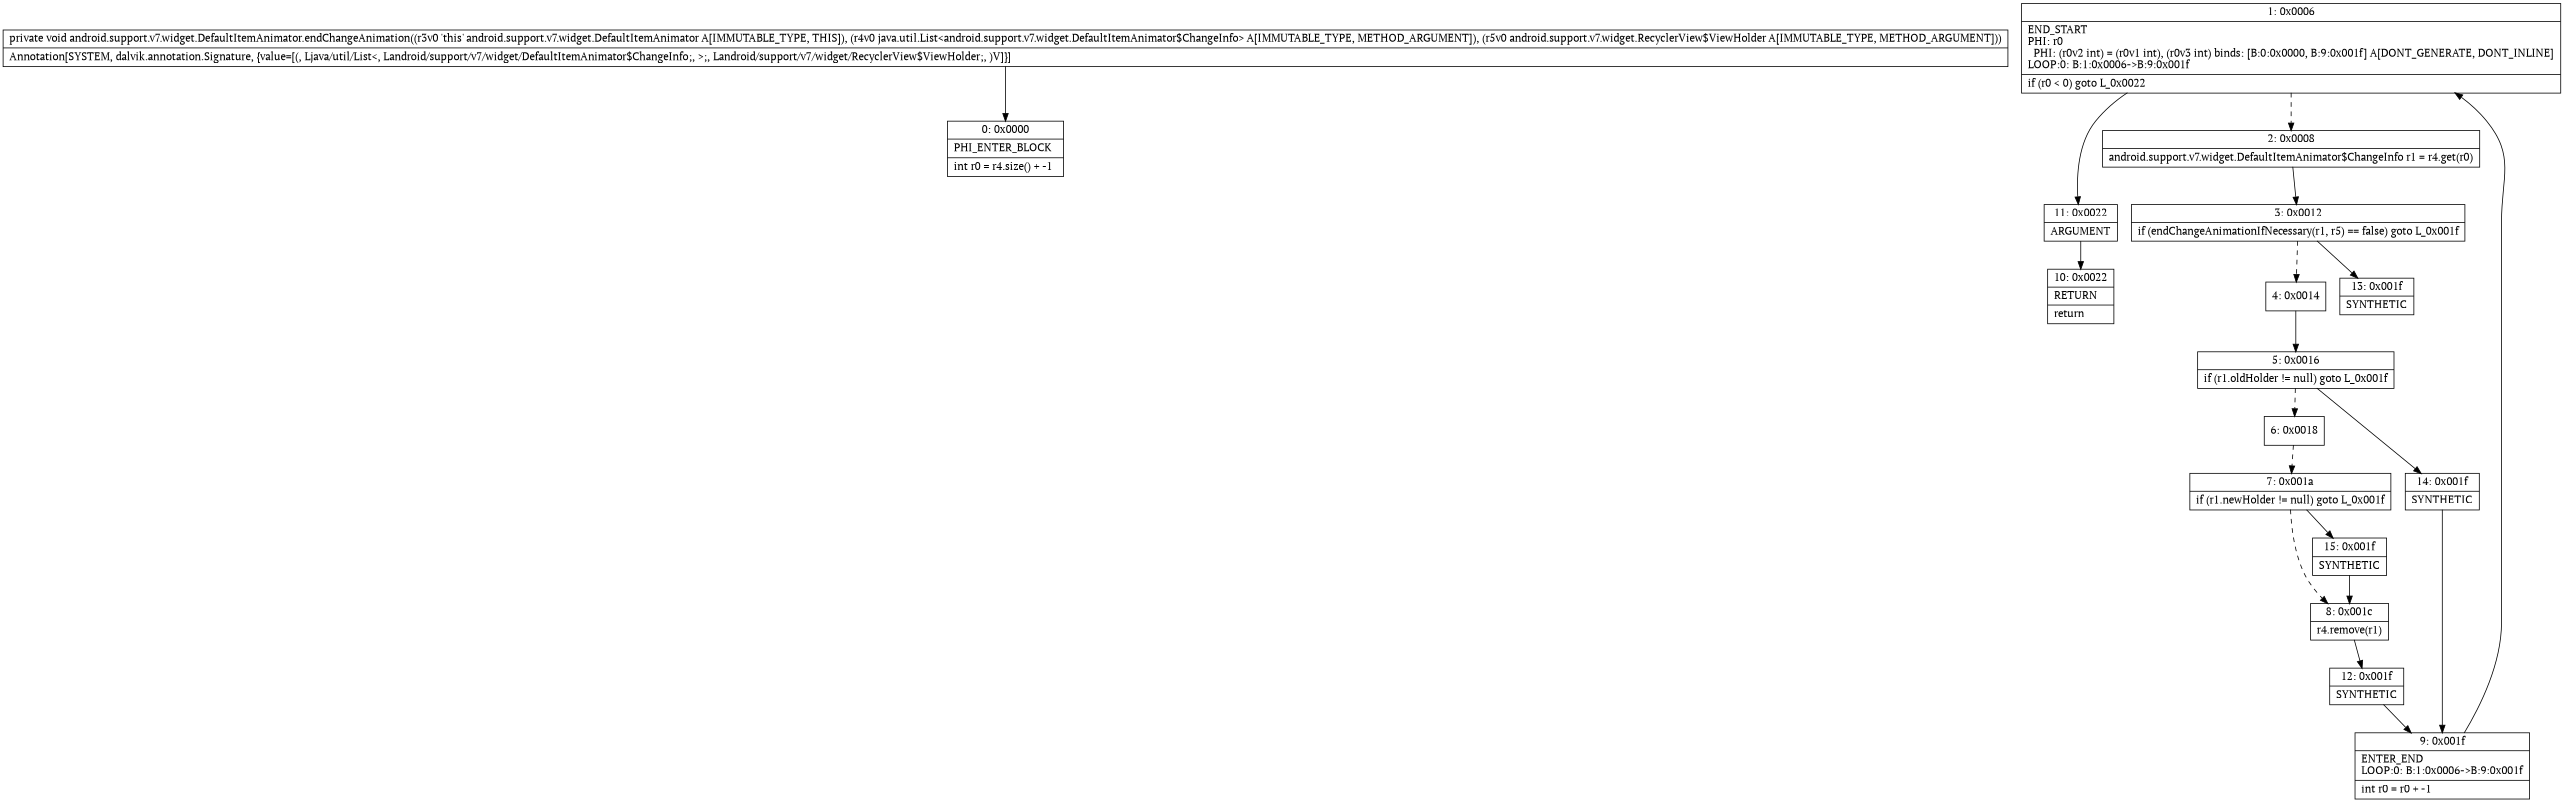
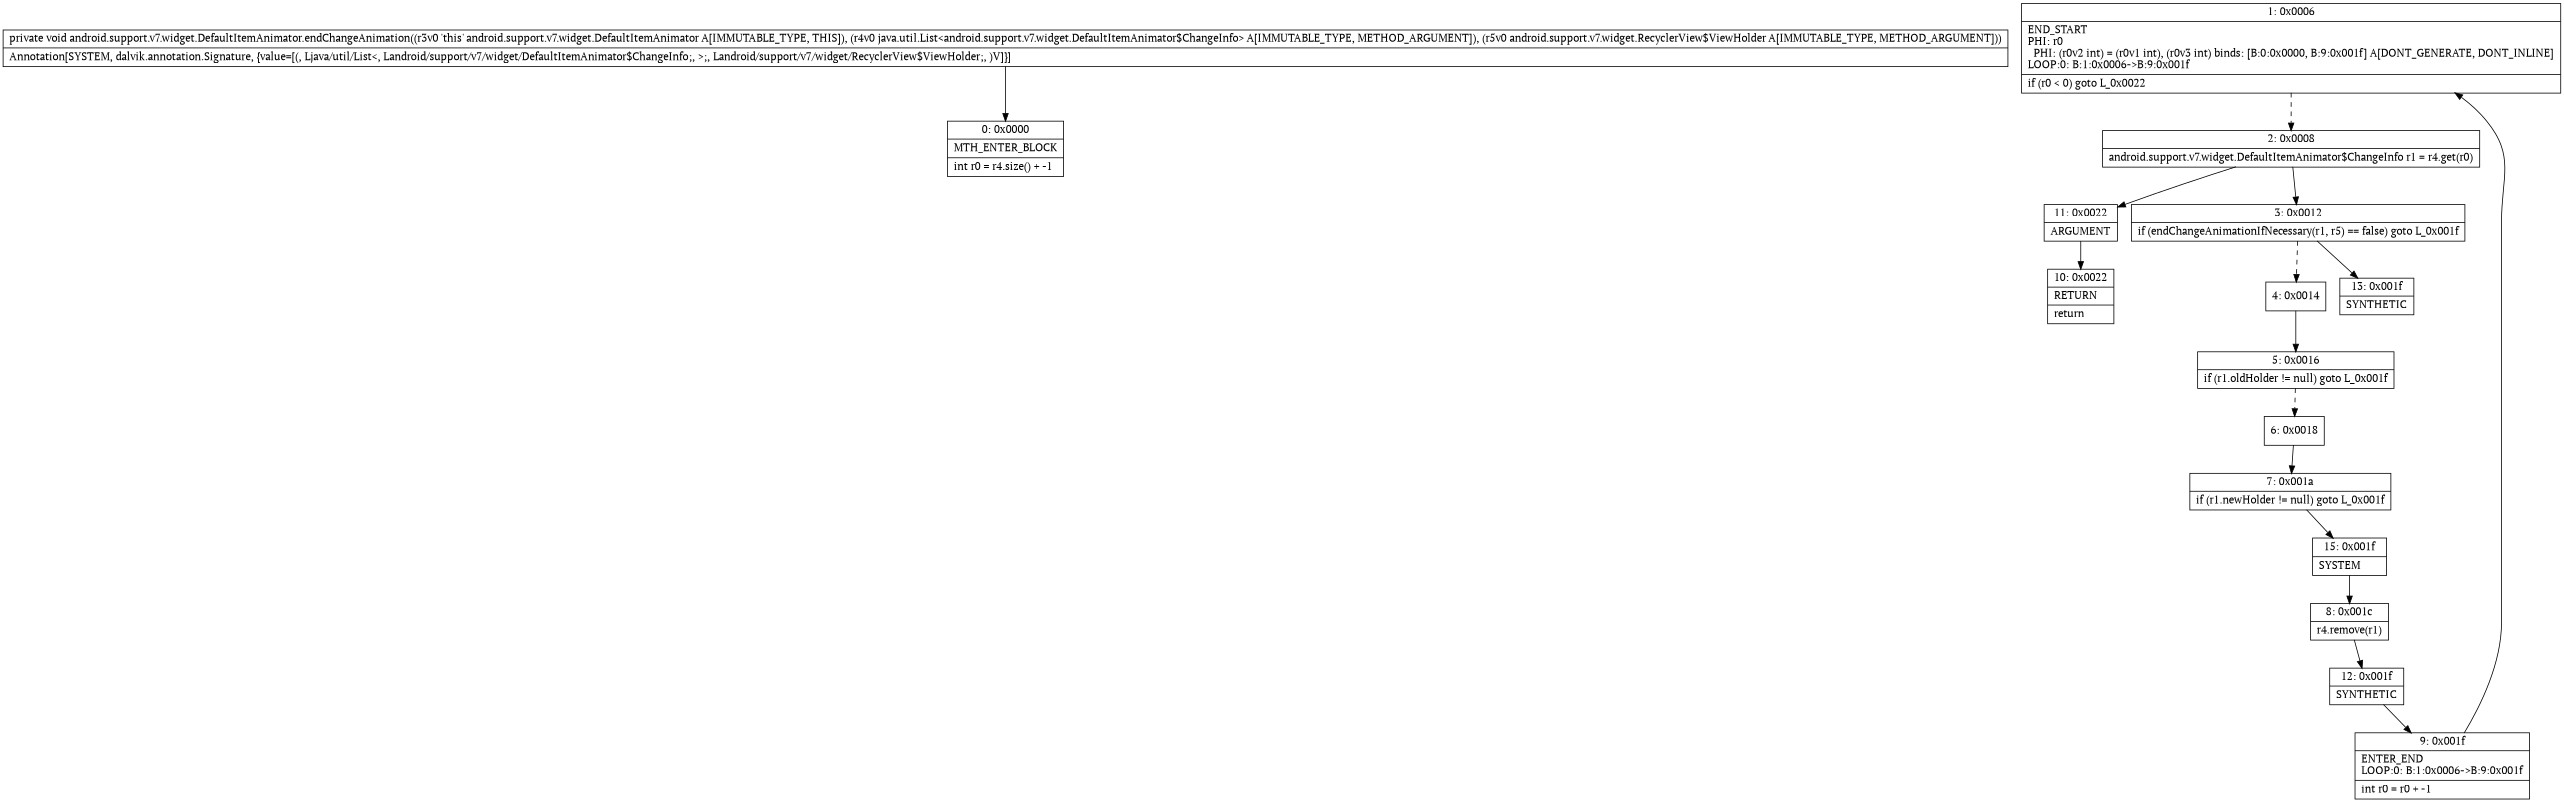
edge "1: 0x0006" -> "11: 0x0022": now "2: 0x0008" -> "11: 0x0022"
node "0: 0x0000": text "PHI_ENTER_BLOCK" -> "MTH_ENTER_BLOCK"
edge "6: 0x0018" -> "7: 0x001a": style dashed -> solid
node "14: 0x001f": removed
edge "7: 0x001a" -> "8: 0x001c": removed
node "15: 0x001f": text "SYNTHETIC" -> "SYSTEM"
